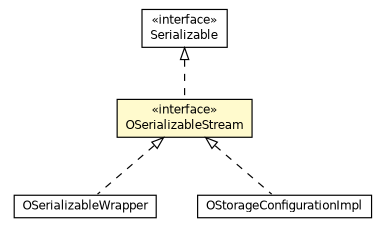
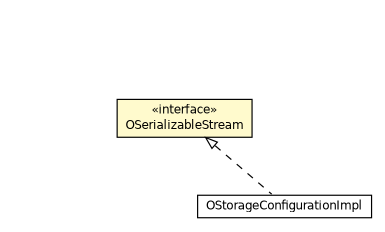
node "Serializable": removed
node "OSerializableWrapper": removed
